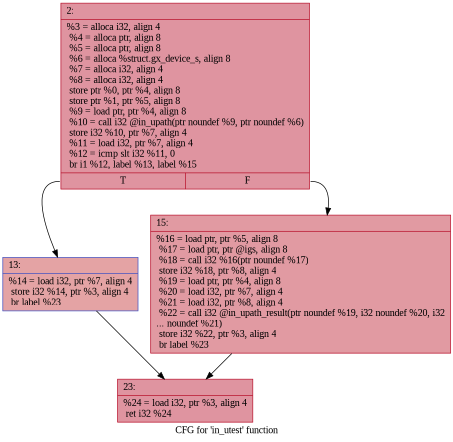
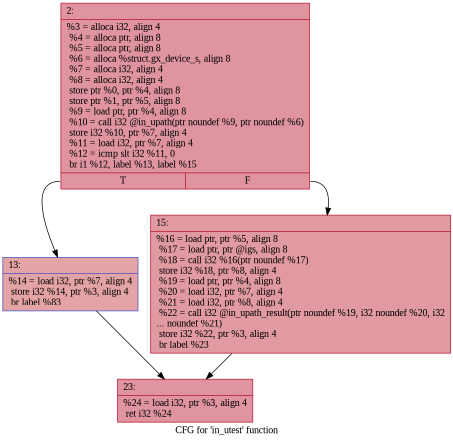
node "13:": text "br label %23" -> "br label %83"
